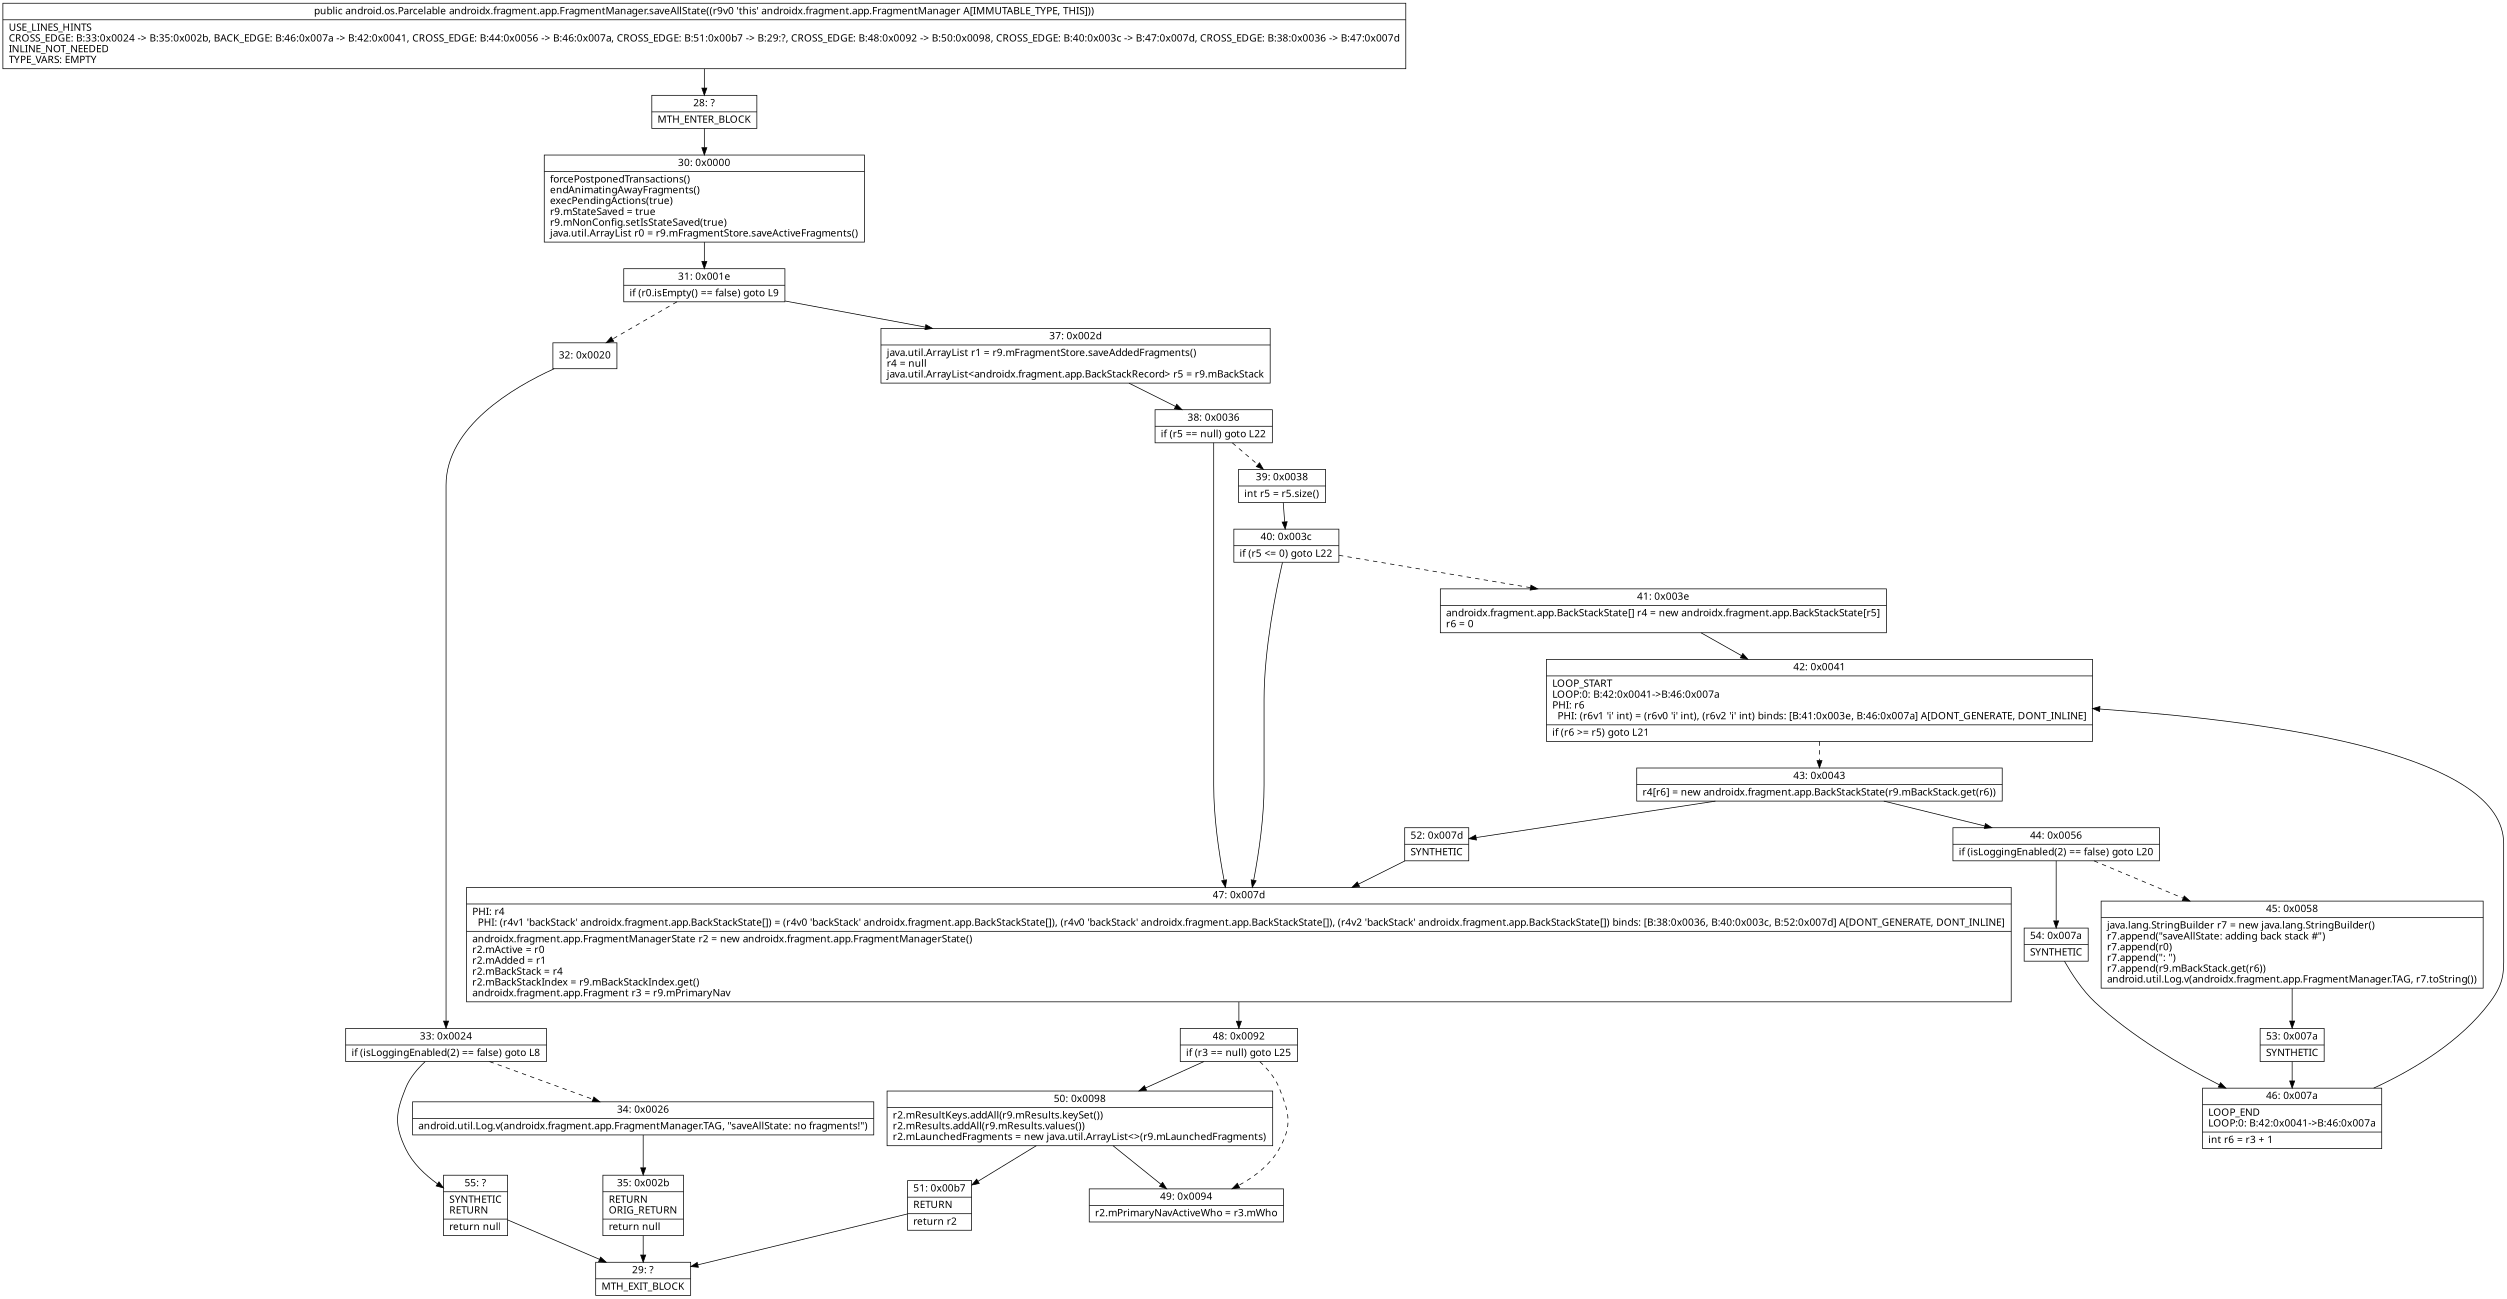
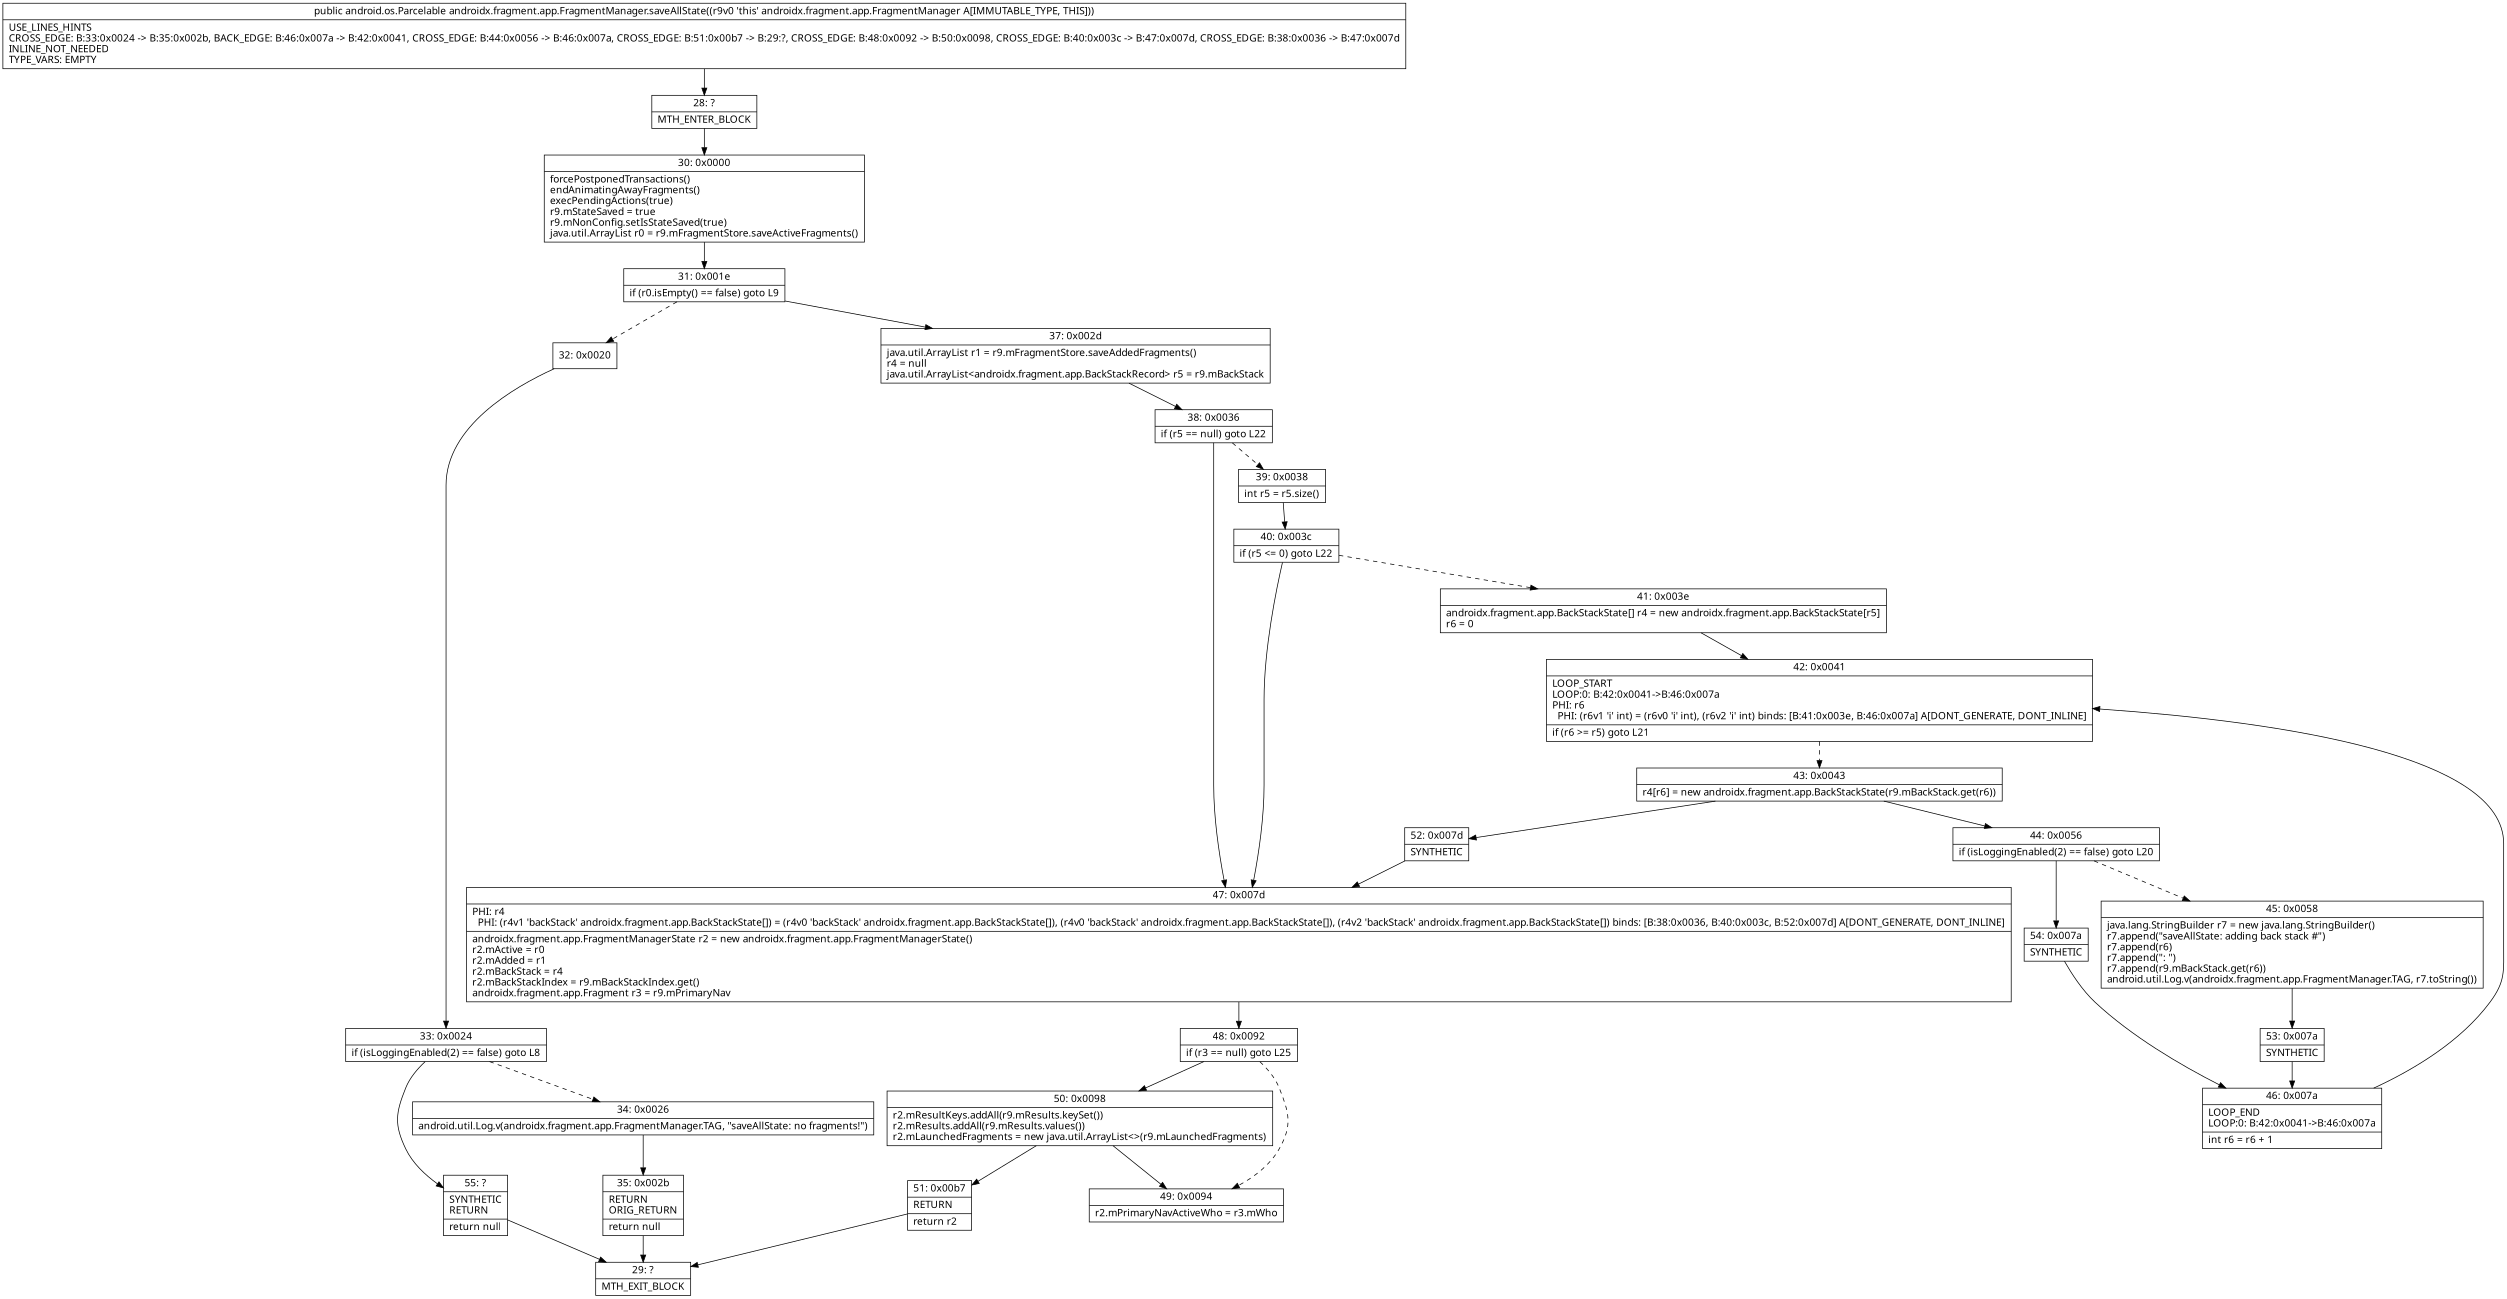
node "45: 0x0058": text "r7.append(r0)" -> "r7.append(r6)"
node "46: 0x007a": text "int r6 = r3 + 1" -> "int r6 = r6 + 1"
